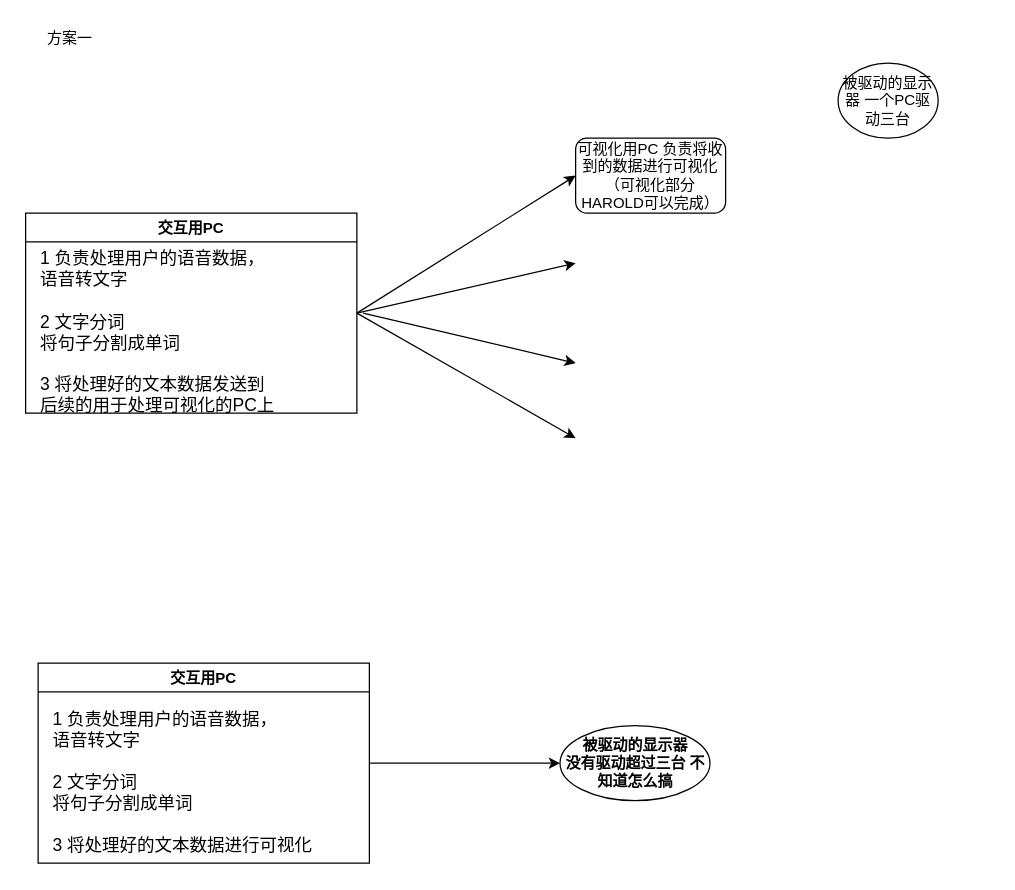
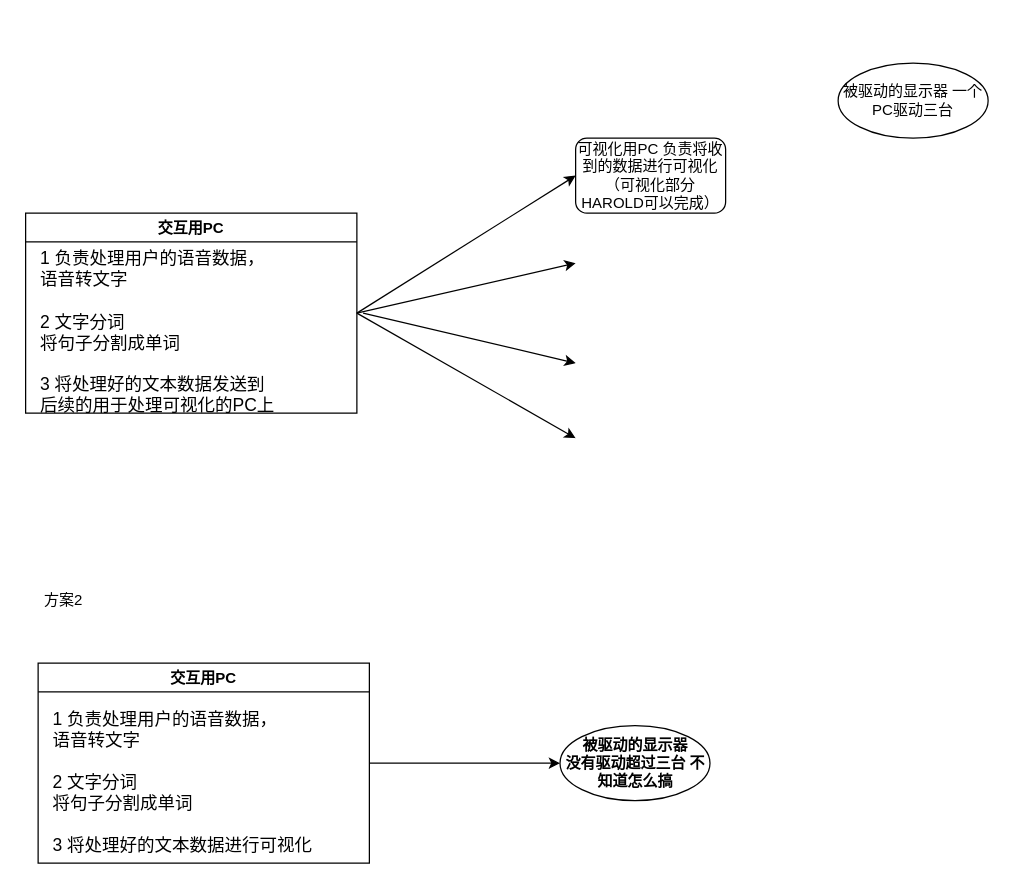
node "方案一": removed
node "被驱动的显示器 一个PC驱动三台": size 100x75 -> 150x75
node "方案2": added
